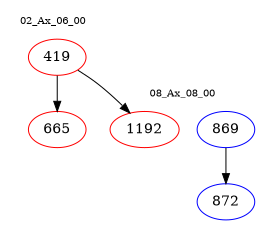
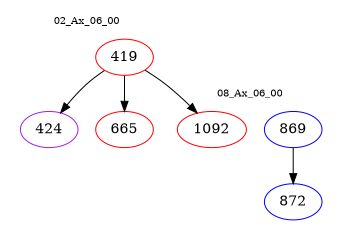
cluster "08_Ax_08_00": label "08_Ax_08_00" -> "08_Ax_06_00"
node "424": added
node "1192": label "1192" -> "1092"
